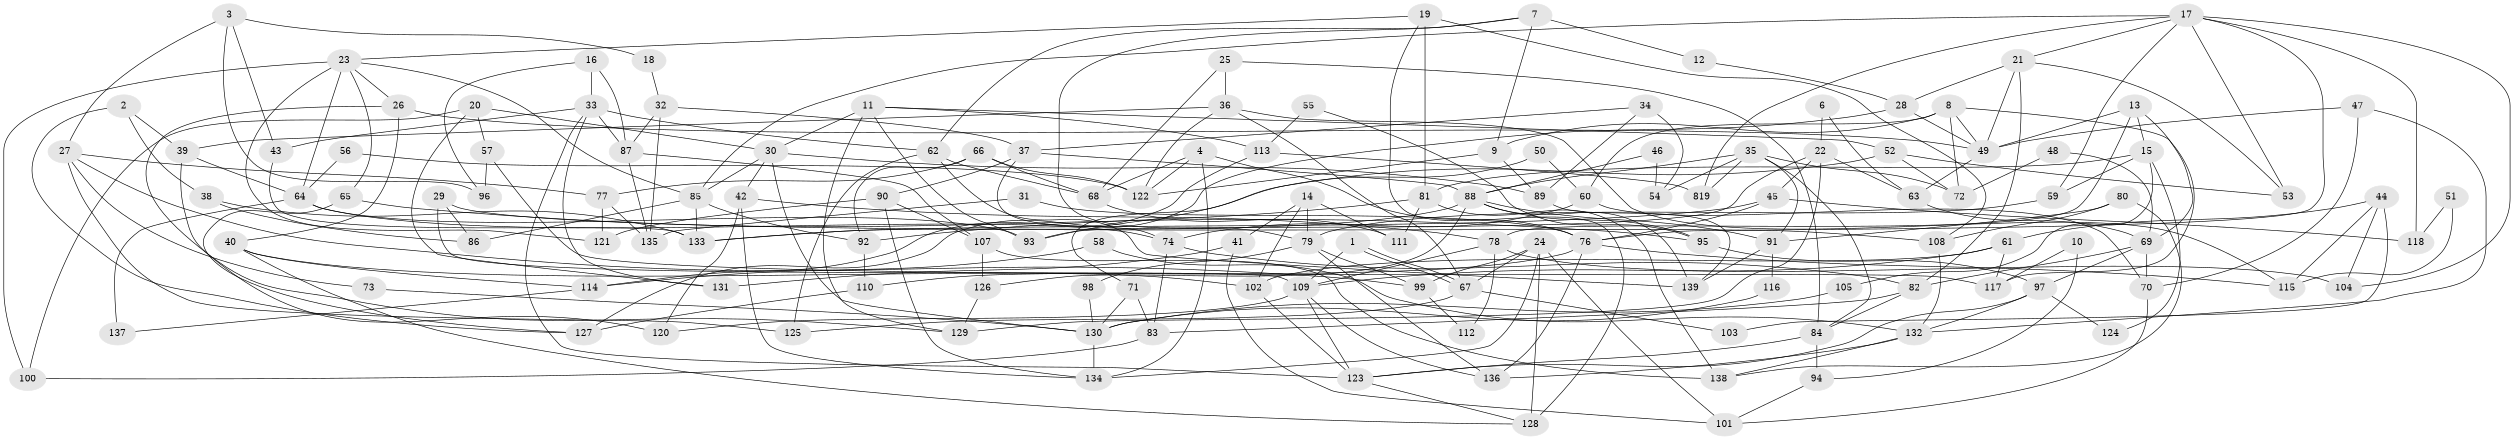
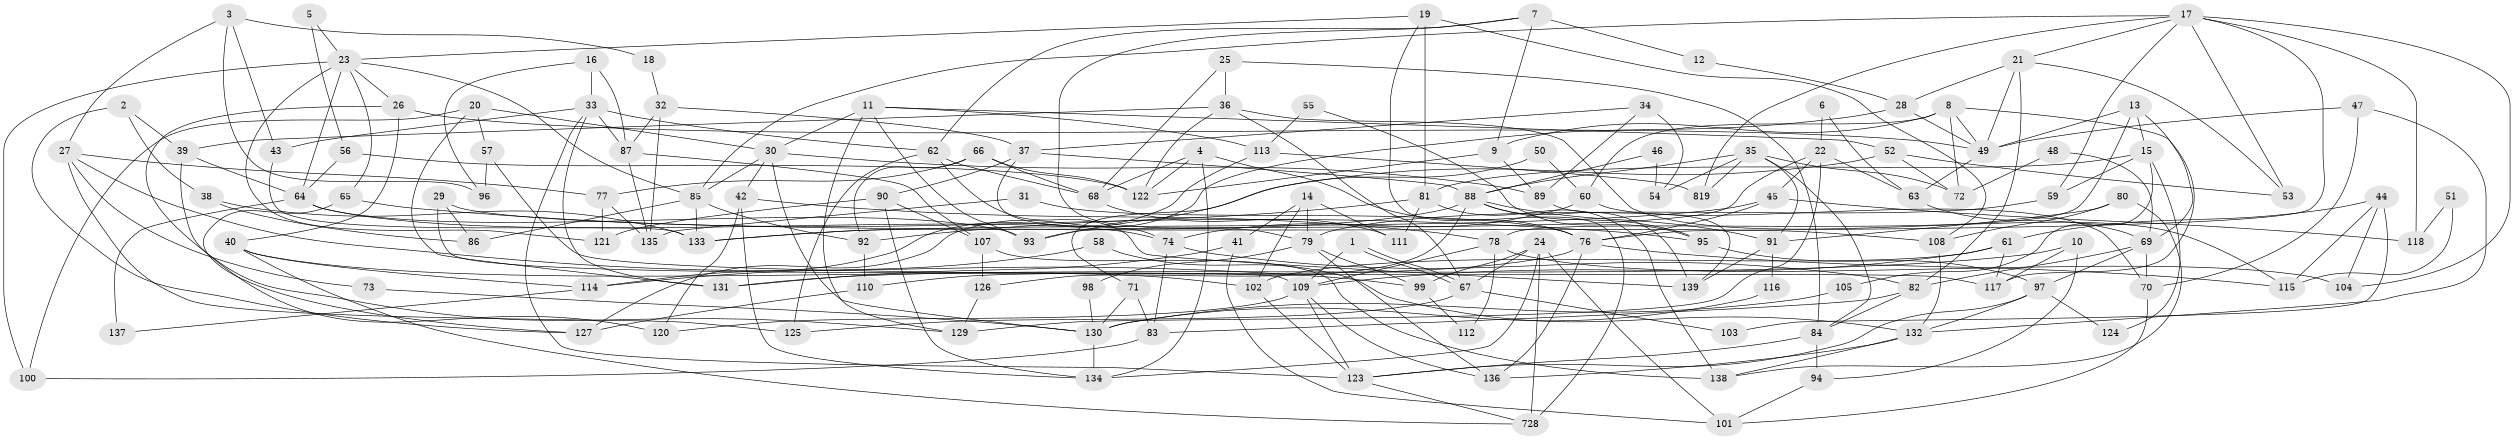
node "5": added
edge "10" -- "131": added
node "128": label "128" -> "728"
